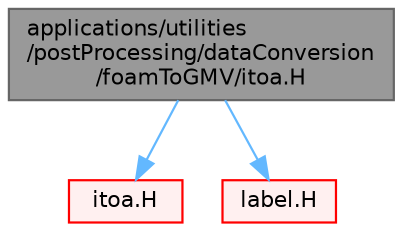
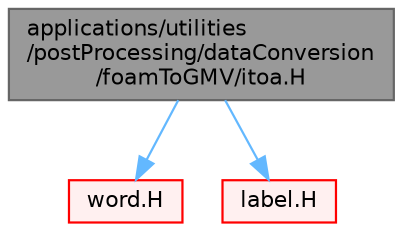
node "itoa.H": label "itoa.H" -> "word.H"
